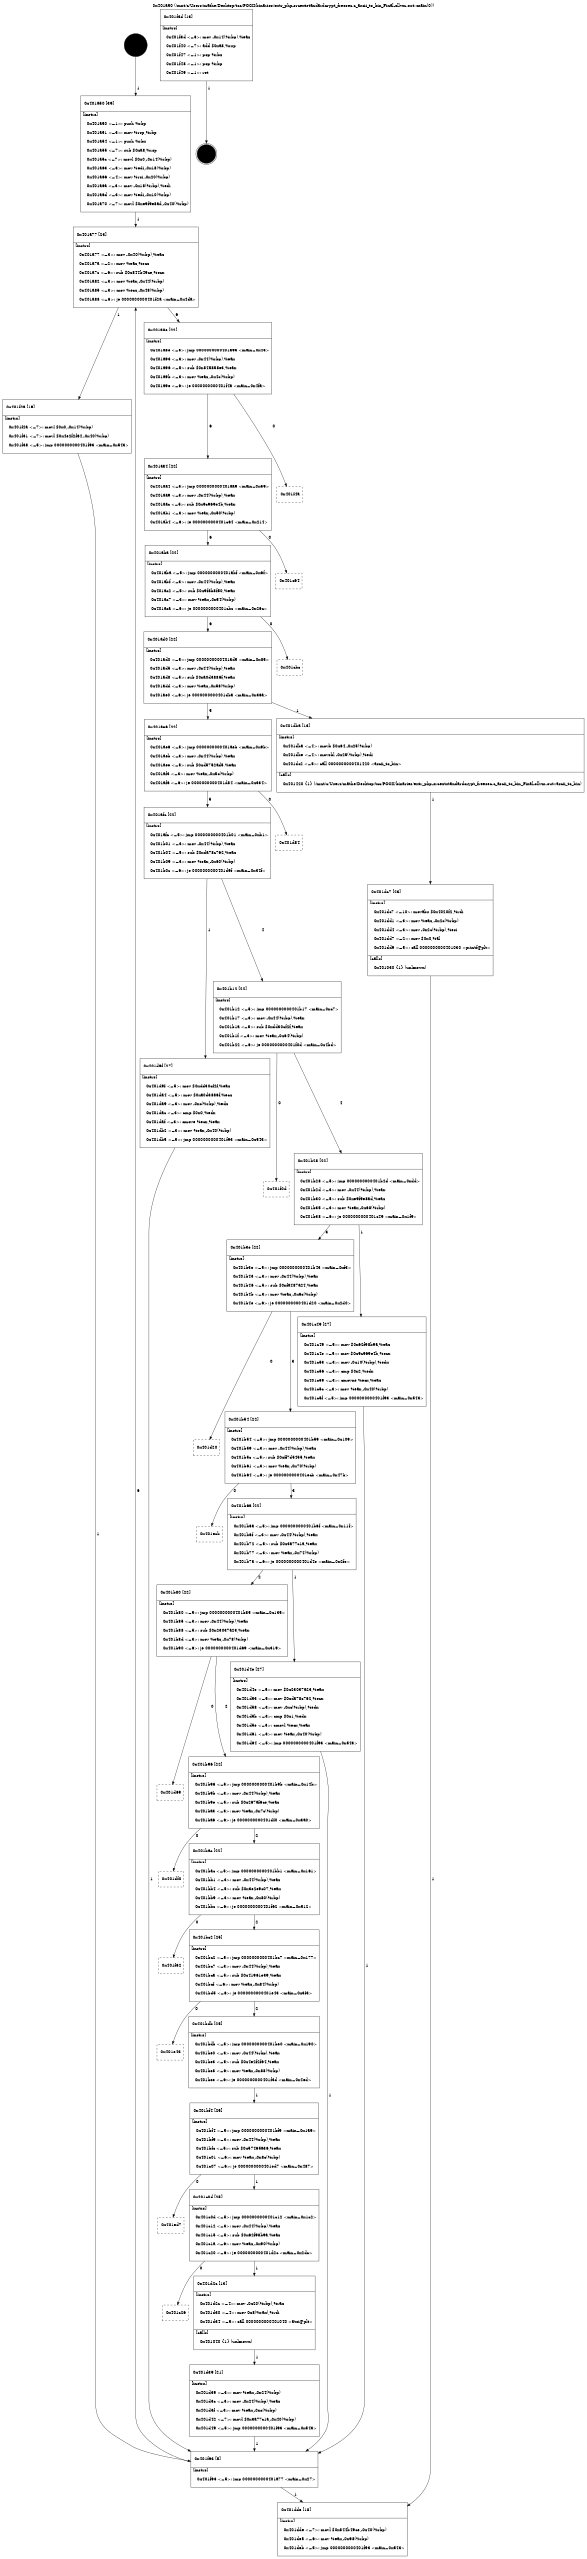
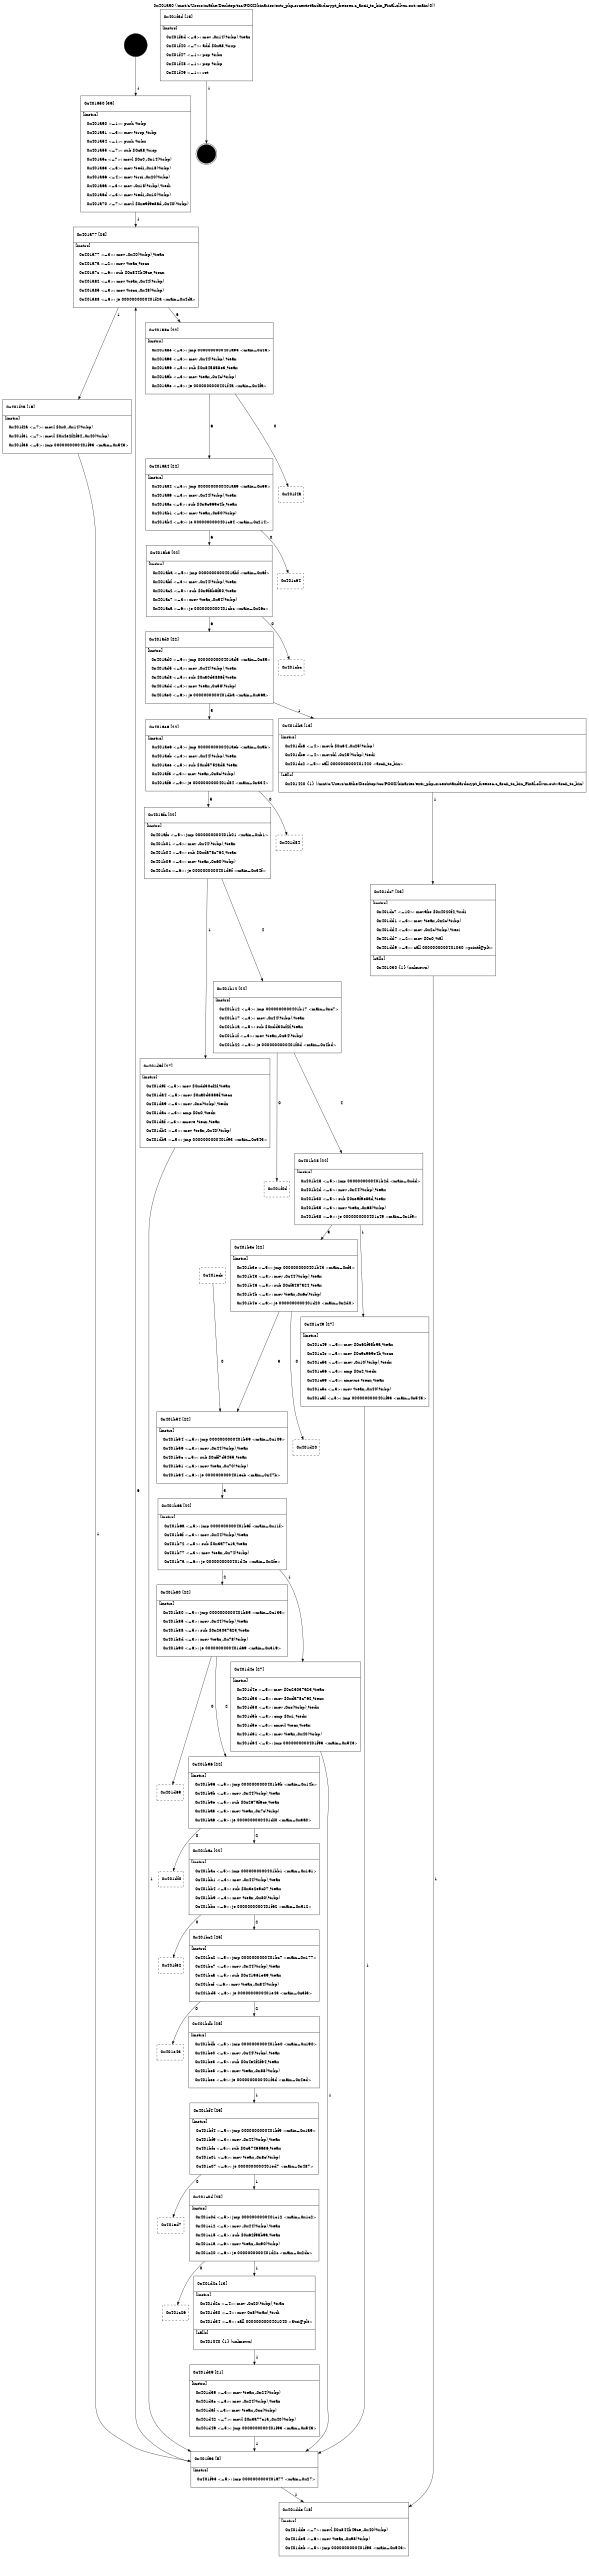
edge "0x401b54 [22]" -> "0x401ecb": reversed
